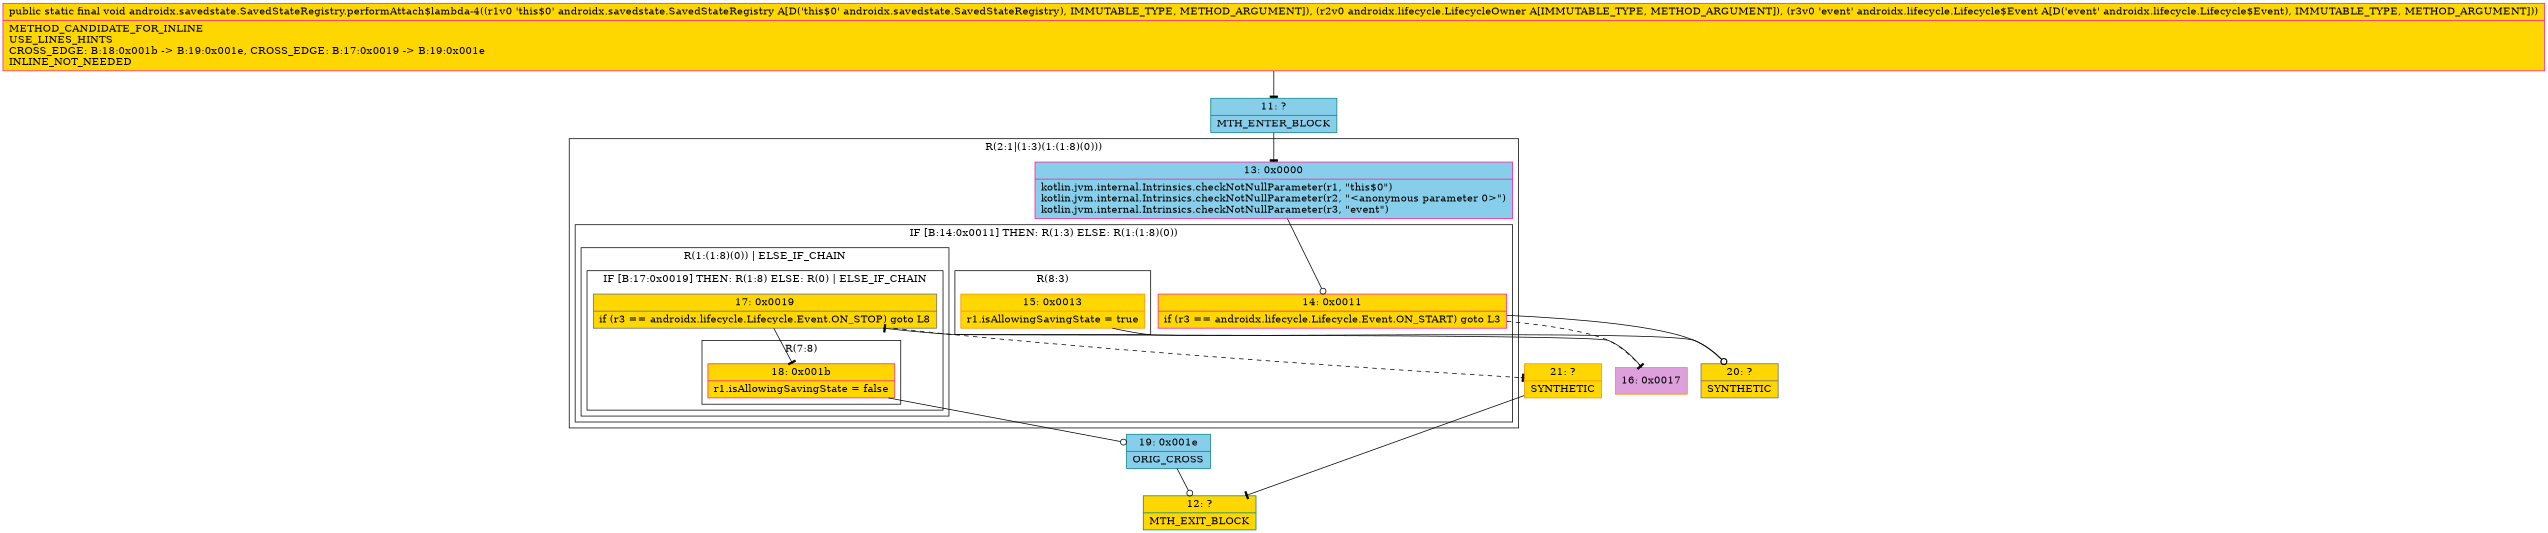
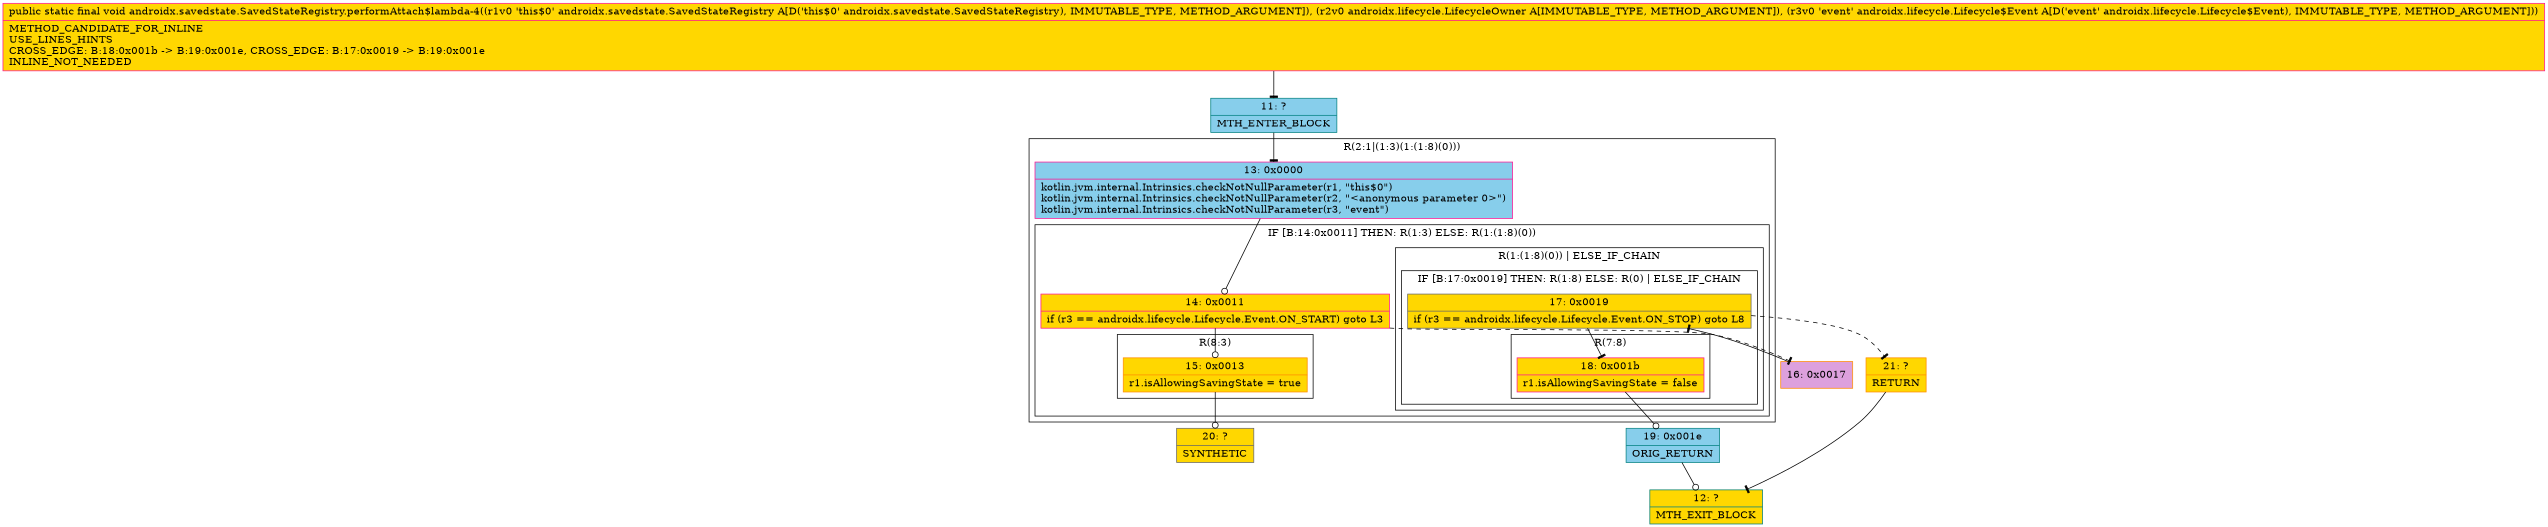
edge "14: 0x0011" -> "20: ?": now "14: 0x0011" -> "15: 0x0013"
node "21: ?": text "SYNTHETIC" -> "RETURN"
node "19: 0x001e": text "ORIG_CROSS" -> "ORIG_RETURN"
